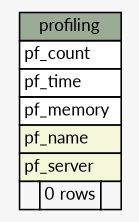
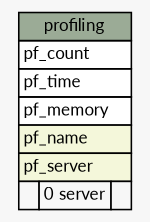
node "profiling": text "0 rows" -> "0 server"
